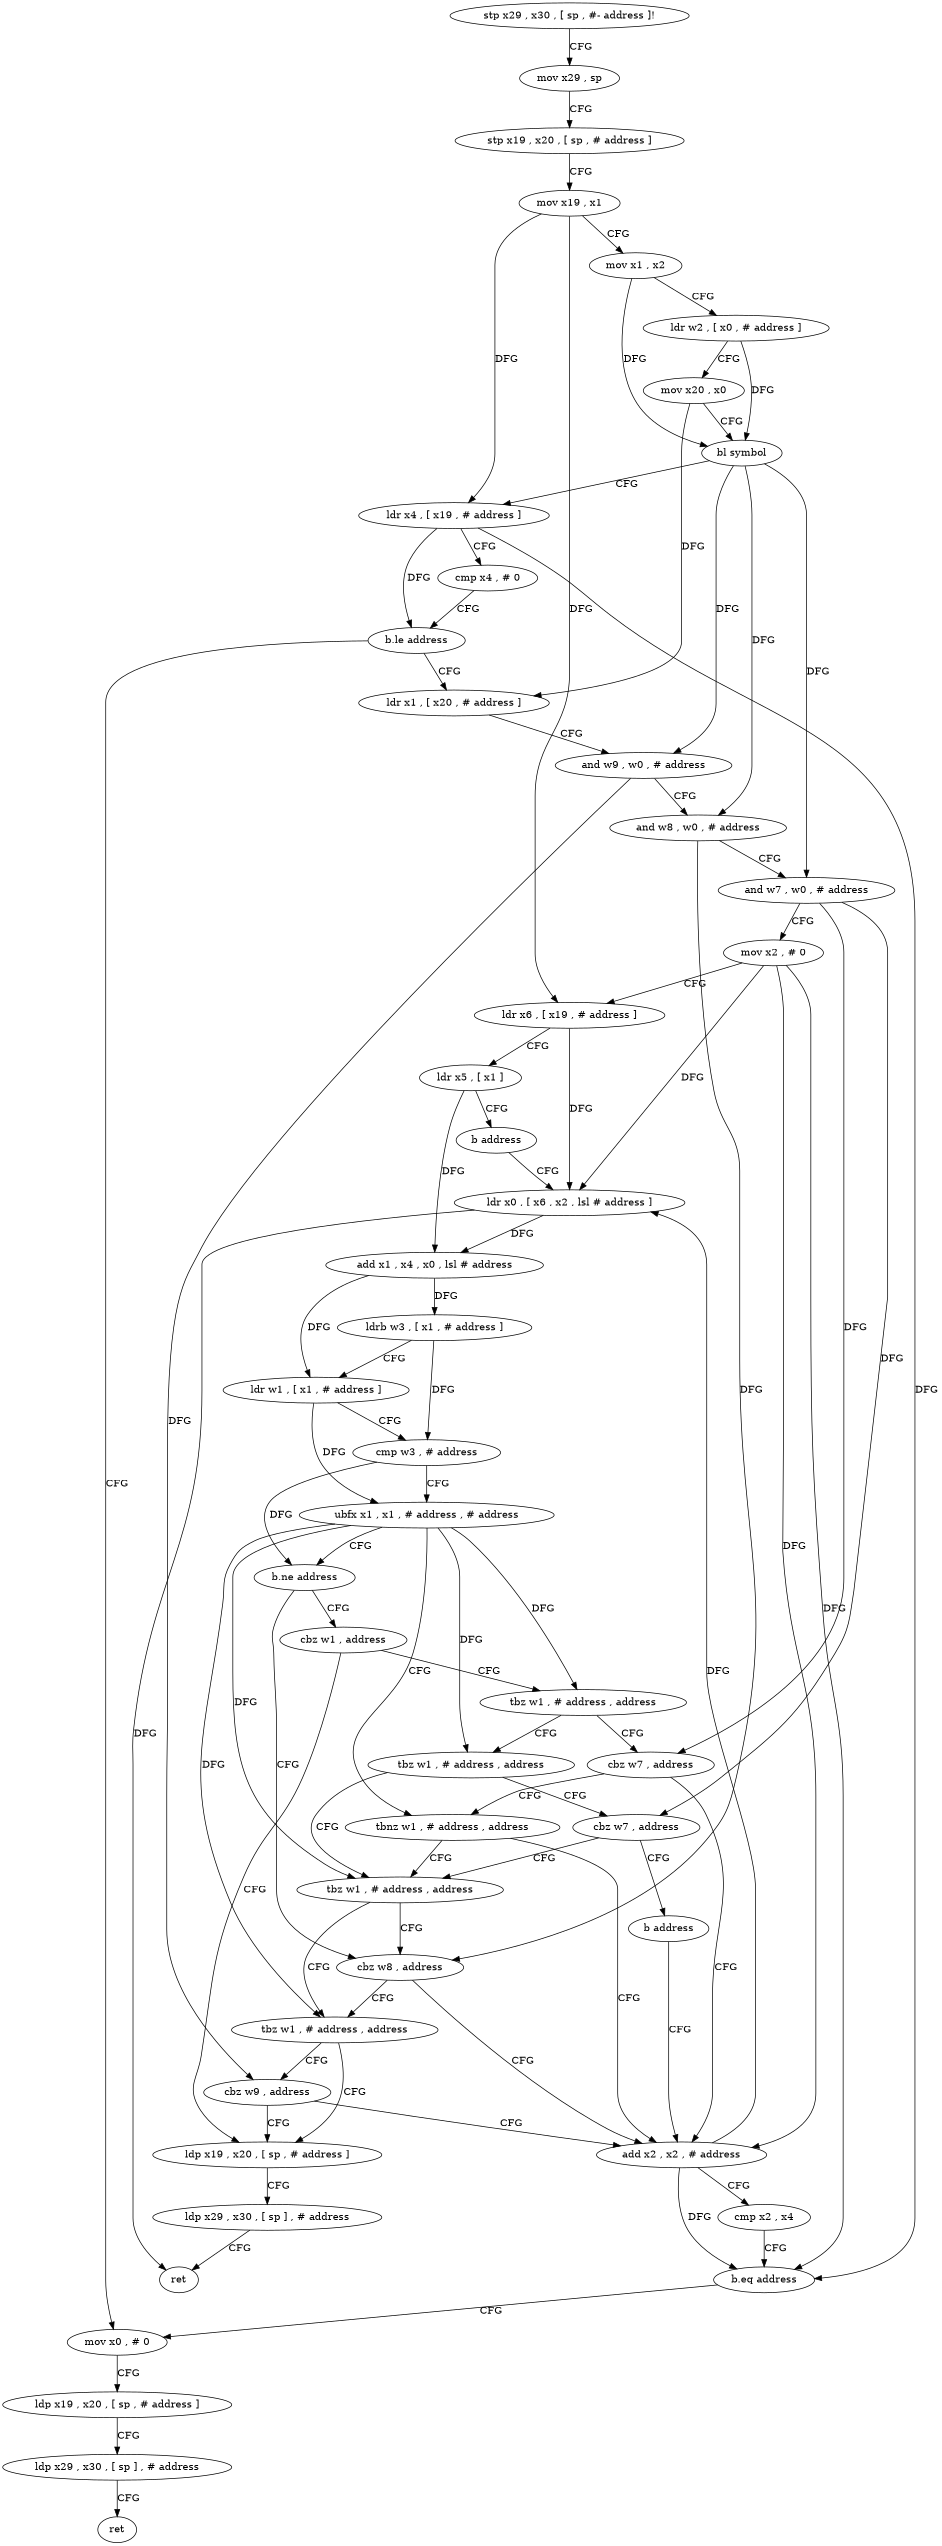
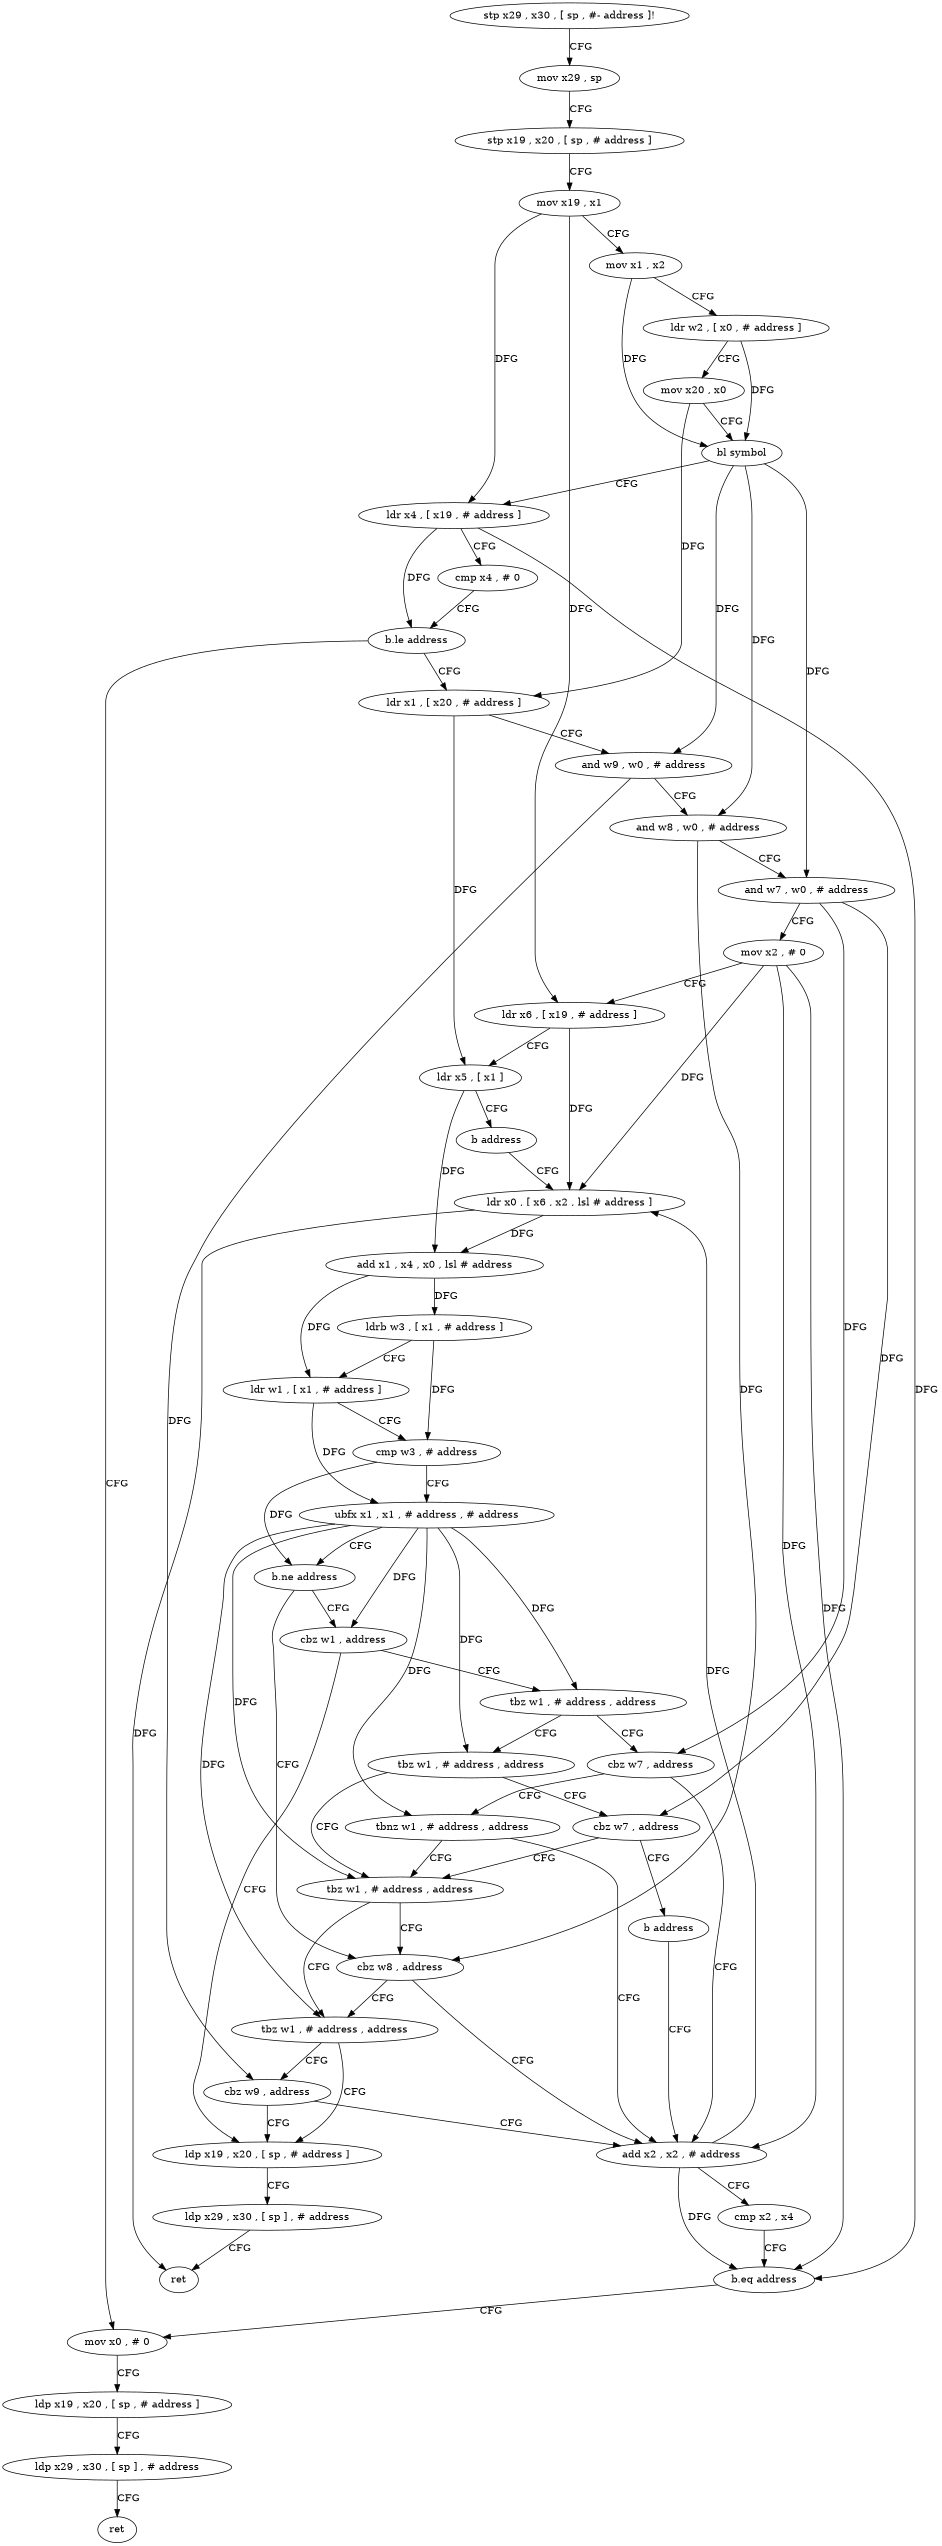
edge "ldr x1 , [ x20 , # address ]" -> "ldr x5 , [ x1 ]": added, label "DFG"
edge "ubfx x1 , x1 , # address , # address" -> "cbz w1 , address": added, label "DFG"
edge "ubfx x1 , x1 , # address , # address" -> "tbnz w1 , # address , address": label "CFG" -> "DFG"
